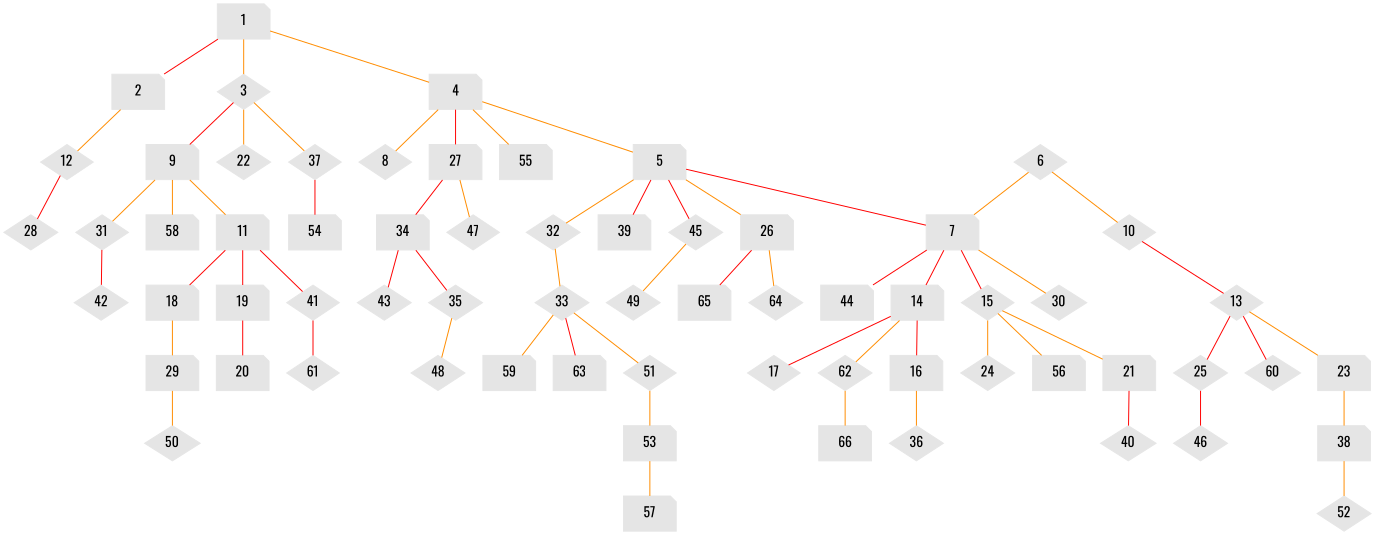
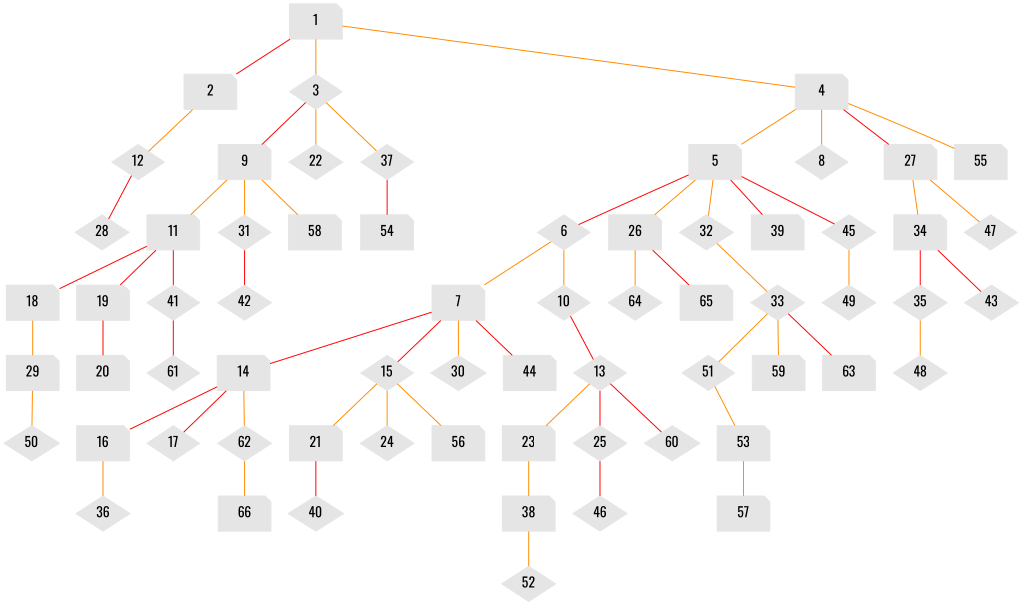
edge "27" -- "34": color red -> darkorange
edge "5" -- "7": now "5" -- "6"
